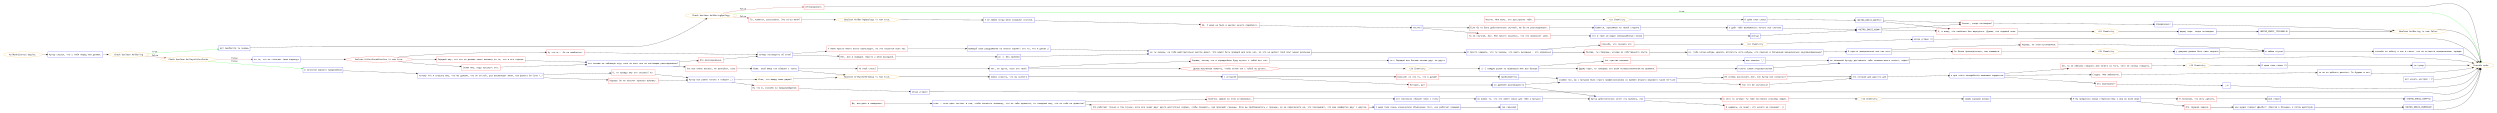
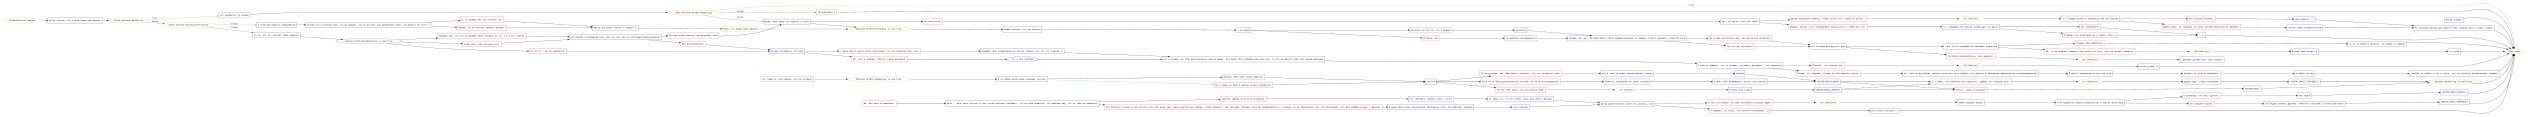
edge "Check boolean AoiBoringApology" -> "Ты, кажется, расстроена. Это из-за меня?": now "Check boolean AoiBoringApology" -> "боже. злой юмор так сбивает с толку"
edge "Я не люблю когда меня называют скучной." -> "Ой. У меня не было в мыслях ничего подобного.": color black -> green
node "Я думаю, что злой юмор не в твоём стиле ;)": added
edge "у девушки должны быть свои секреты" -> "в любом случае": removed
edge "Я просто эмоционально все как есть" -> "Ты более проницательна, чем кажешься.": now "это история для другого дня" -> "Ты более проницательна, чем кажешься."
node "ок :) без проблем": shape box -> ellipse
node "Спасибо ends.": label "Спасибо ends." -> "Chat ends."
node "Делаю мысленную пометку, чтобы потом так с тобой не шутить.": shape ellipse -> box
node "ты не из робкого десятка. Ты будешь в нет": label "ты не из робкого десятка. Ты будешь в нет" -> "ты не из робкого десятка. Ты будешь в порядке"
node "Хорошо, беру свои слова обратно.": added
node "приближаетесь": label "приближаетесь" -> "вероятно"
edge "и для этого понадобится немножко надраться" -> "Это комплимент?": now "ты с Передай все больше похожи друг на друга" -> "Это комплимент?"
edge "честно?" -> "Честно. Мне жаль, это расстроило тебя.": added
node "Ну что ж, спасибо за предупреждение.": removed
edge "из древней разновидности" -> "Артур действительно хочет эту выпивку, лол": now "(не сарказм)" -> "Артур действительно хочет эту выпивку, лол"
edge "Я надеюсь, он знает, что ничего не понимает. ;)" -> "вот начать настрой : P": added
